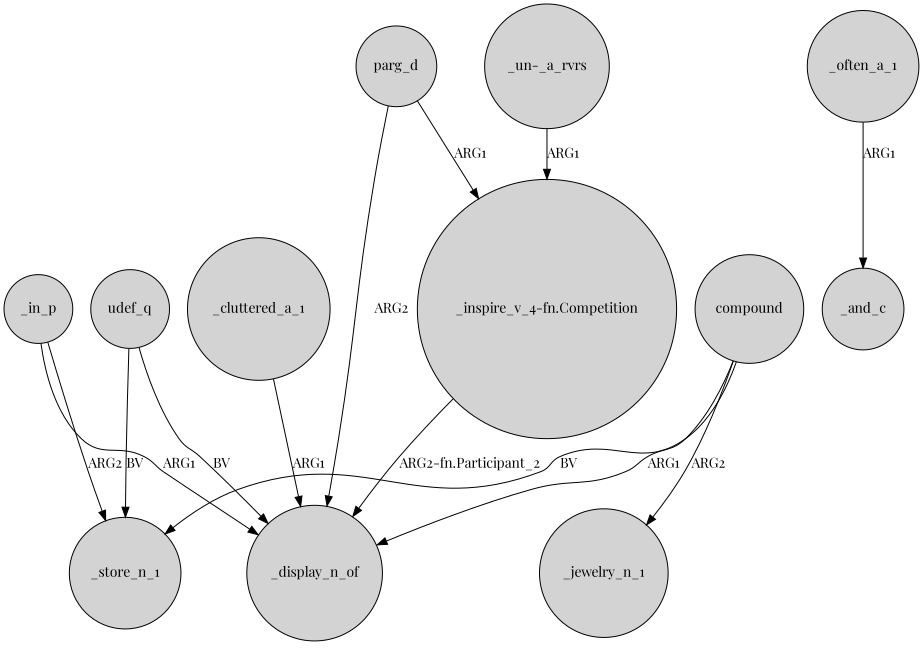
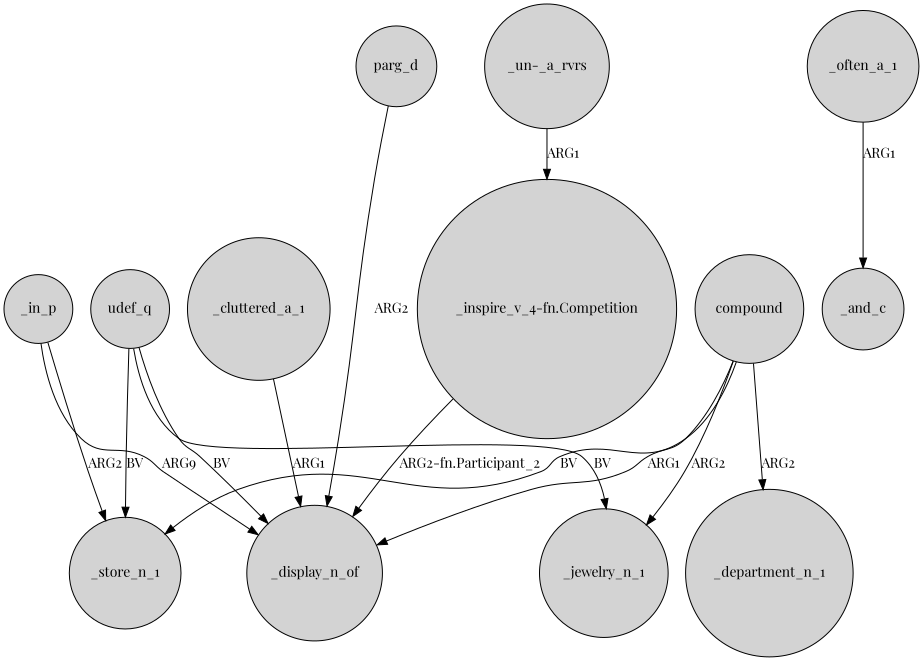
edge "parg_d" -> "_inspire_v_4-fn.Competition": removed, label "ARG1"
edge "udef_q" -> "_jewelry_n_1": added, label "BV"
edge "_in_p" -> "_display_n_of": label "ARG1" -> "ARG9"
node "_department_n_1": added
